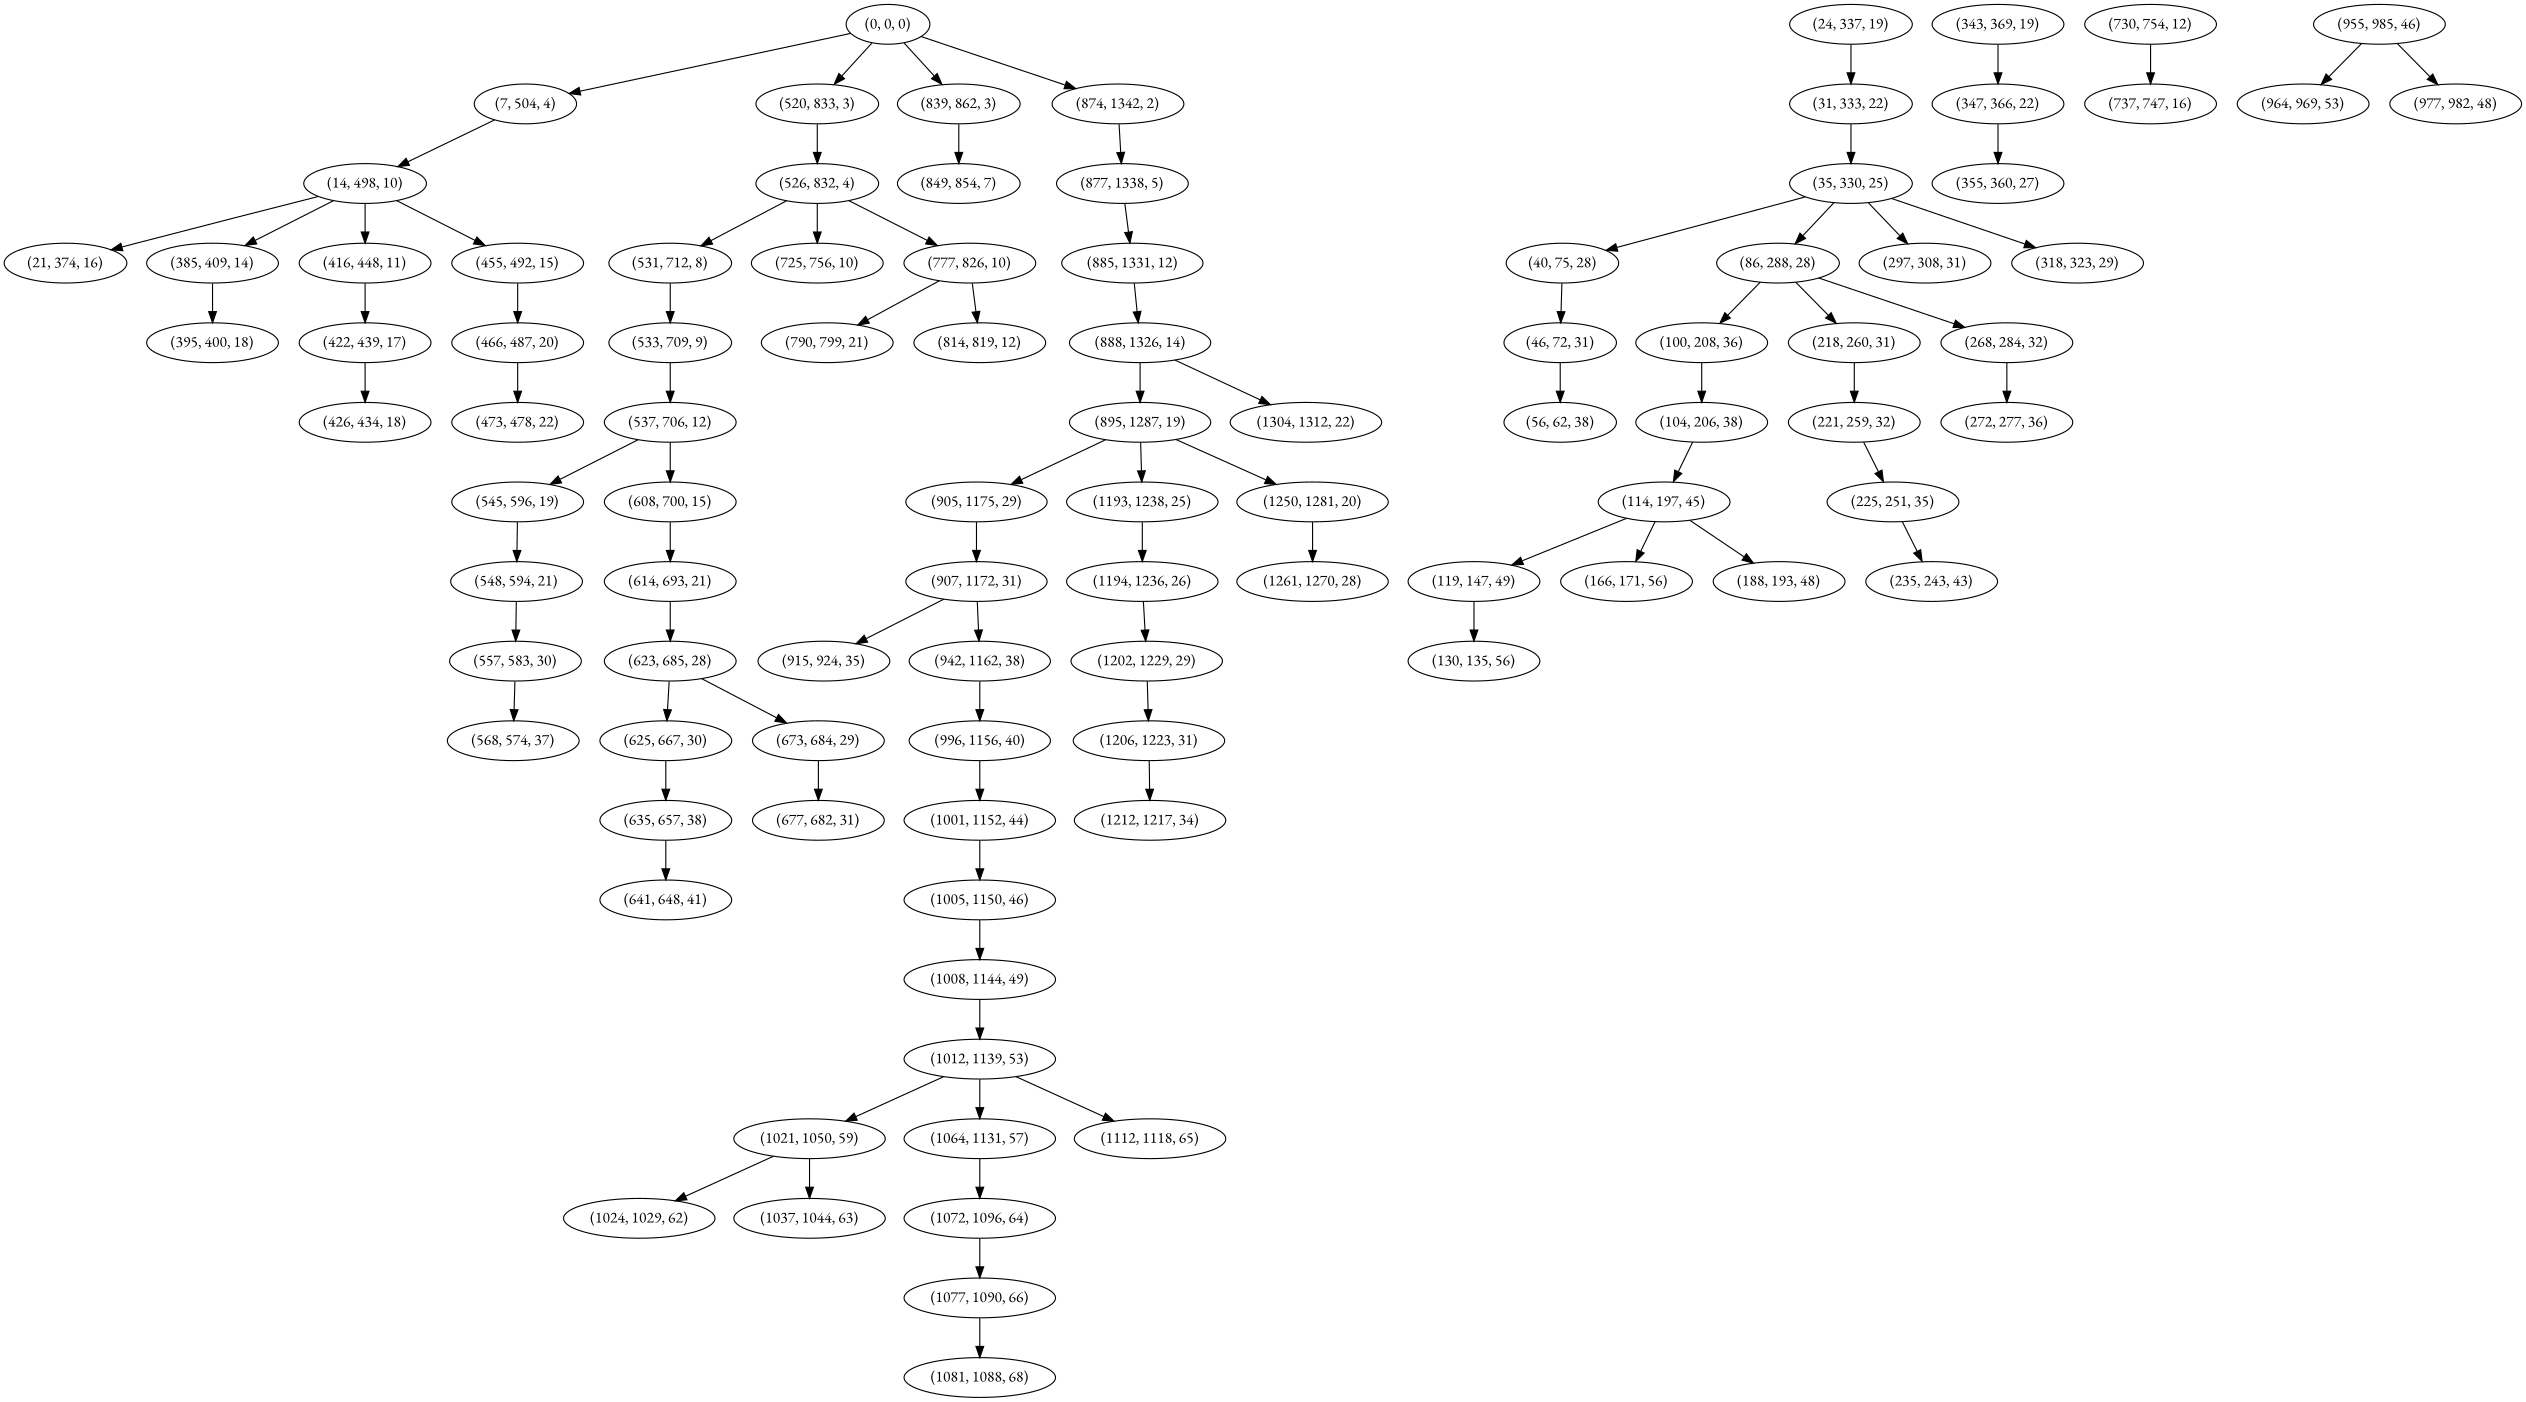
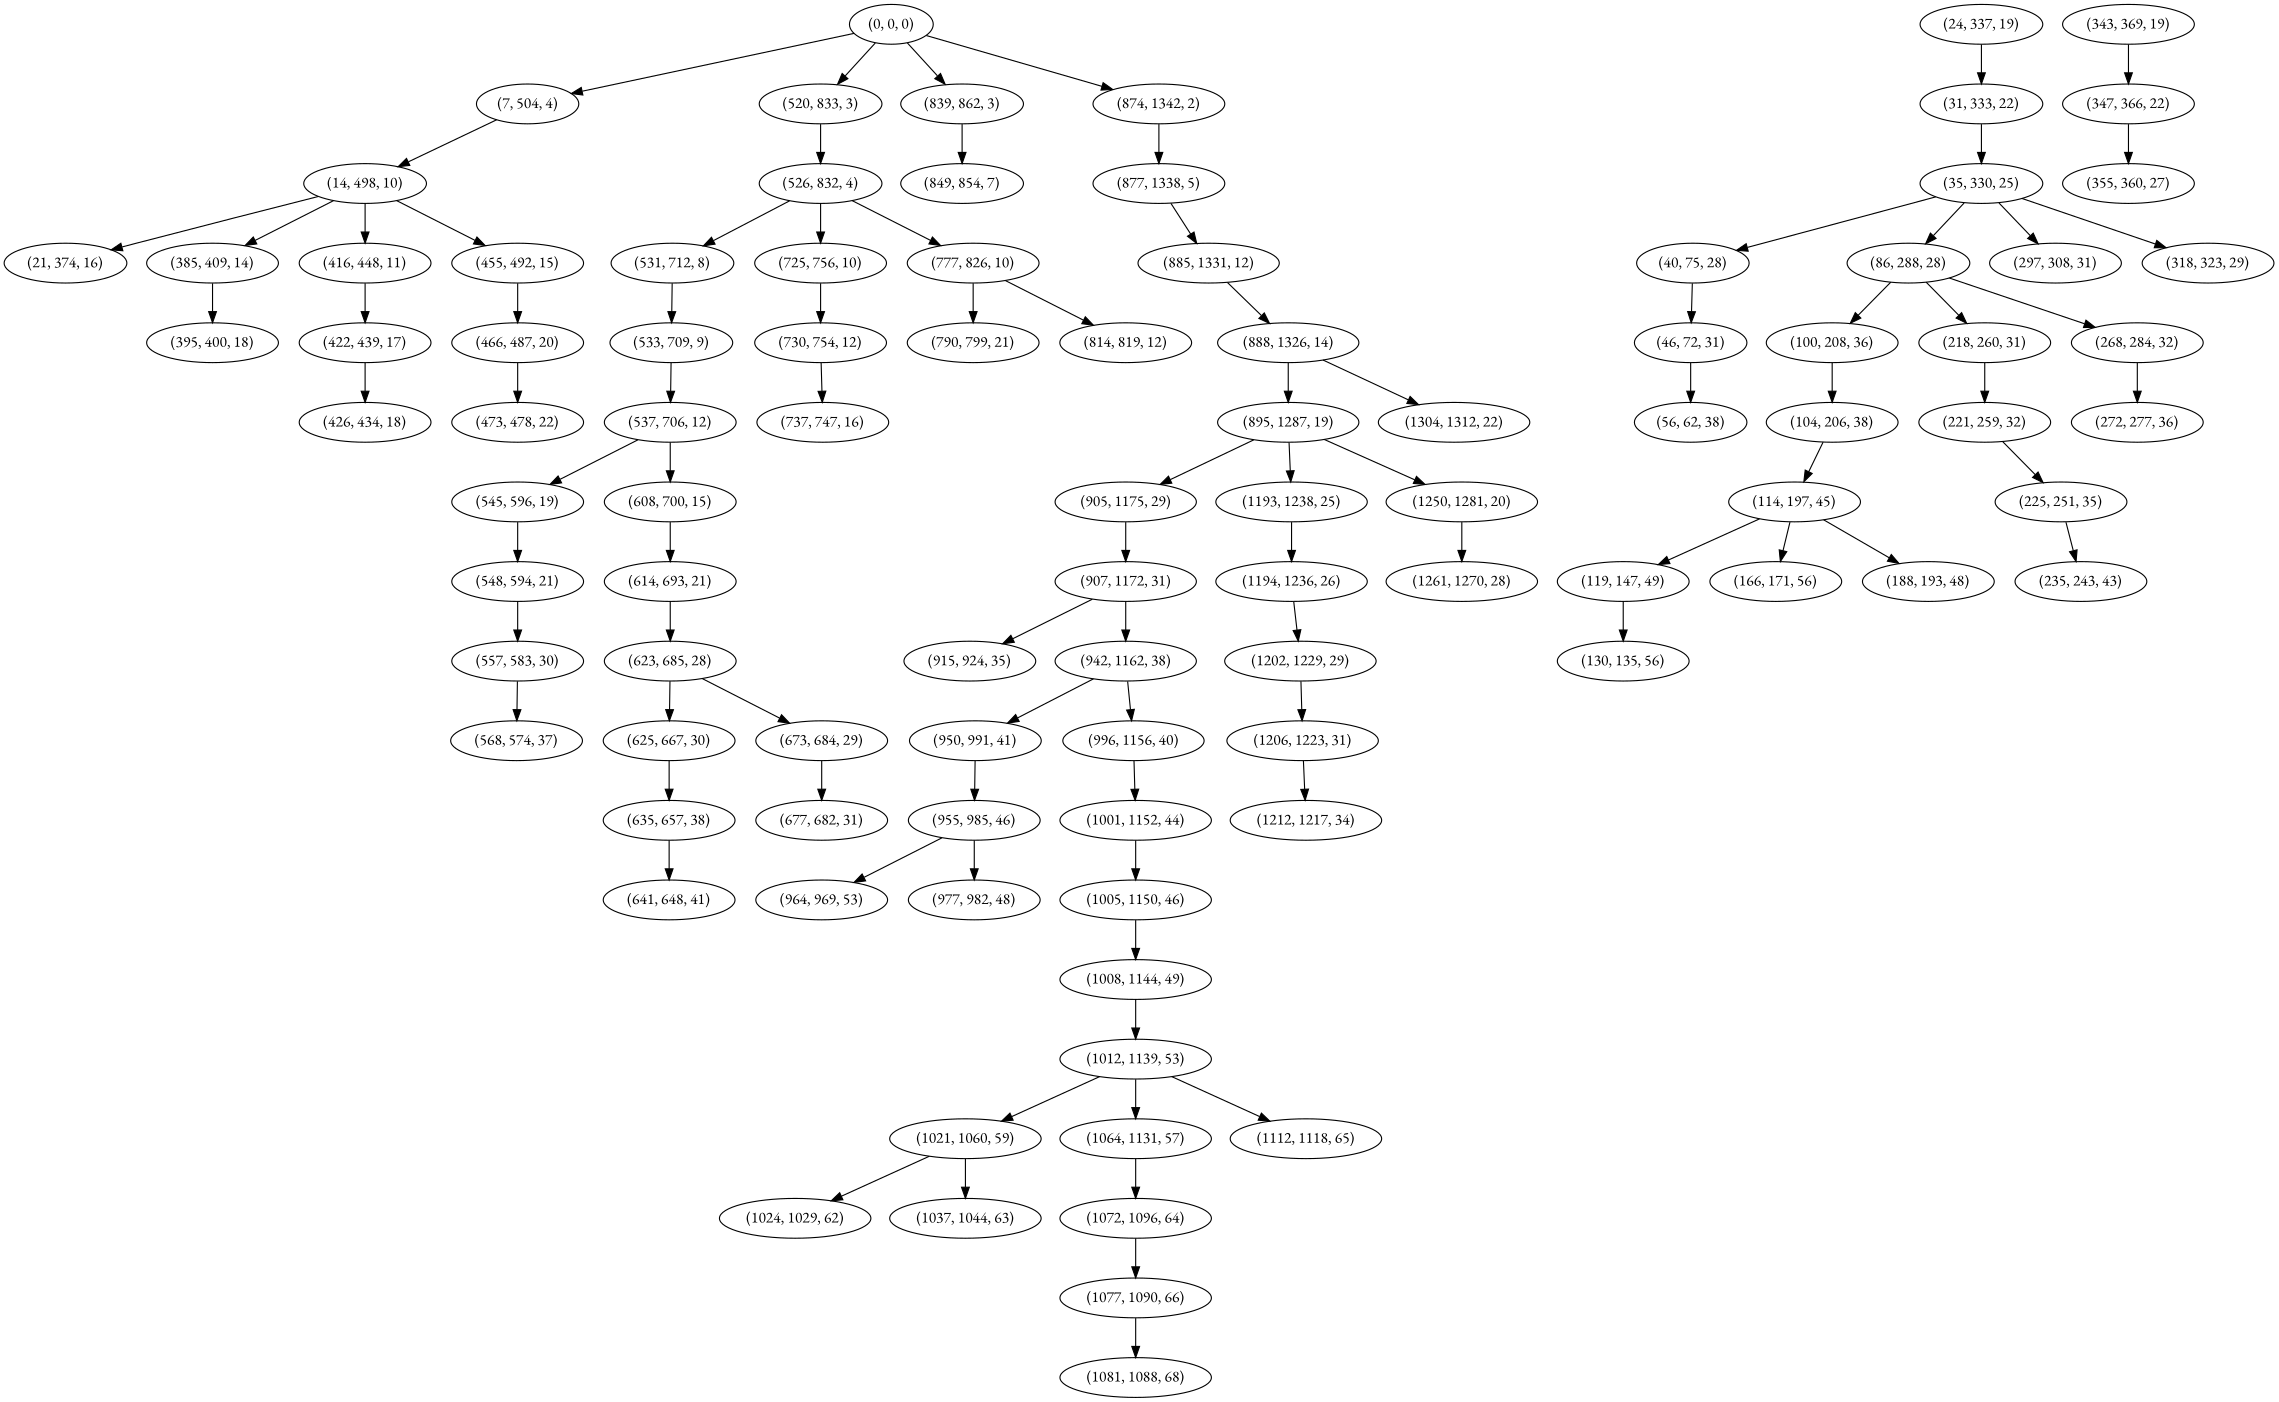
edge "(725, 756, 10)" -> "(730, 754, 12)": added
node "(950, 991, 41)": added
node "(1021, 1050, 59)": label "(1021, 1050, 59)" -> "(1021, 1060, 59)"
